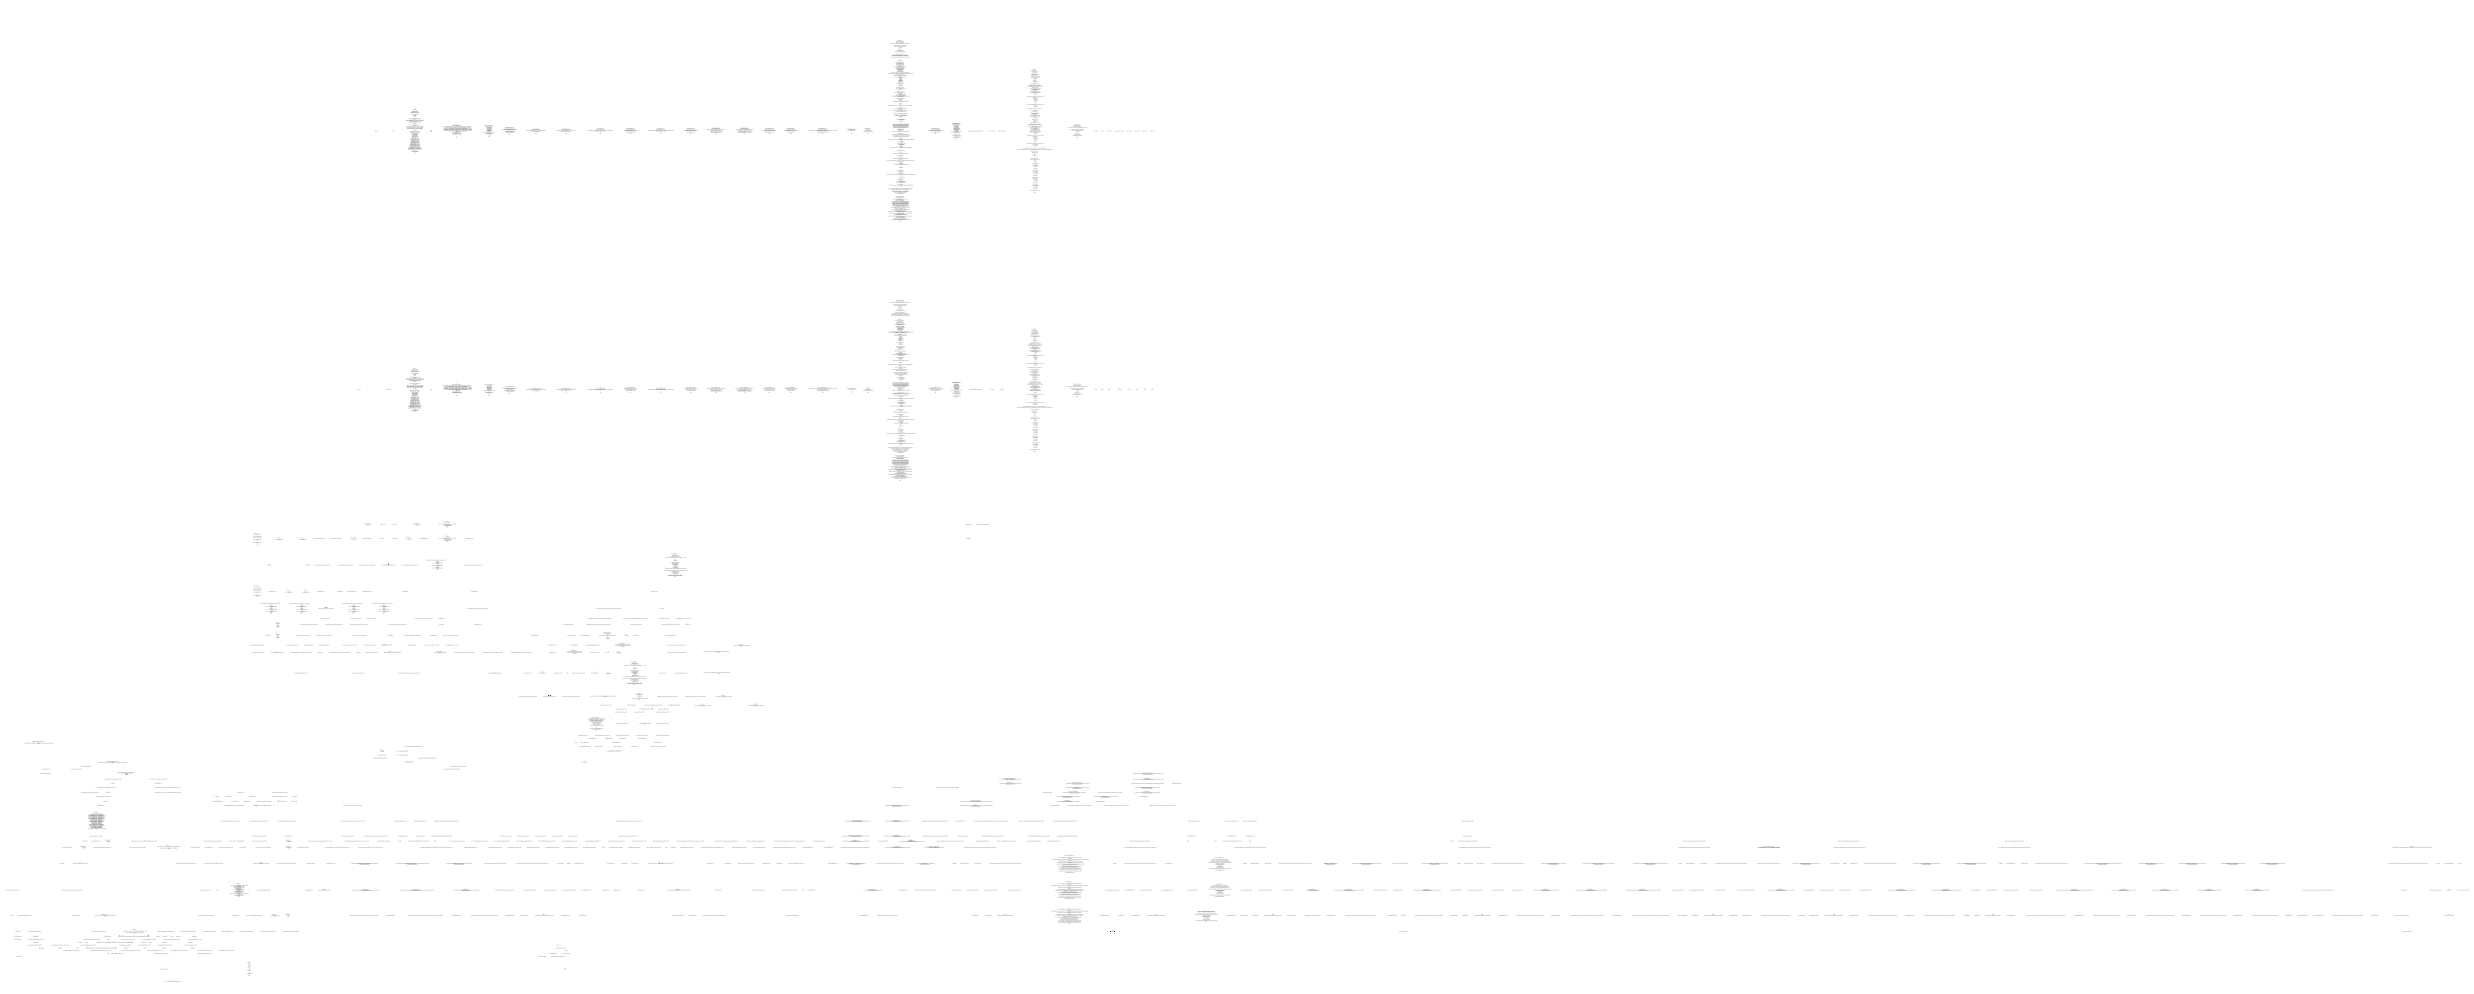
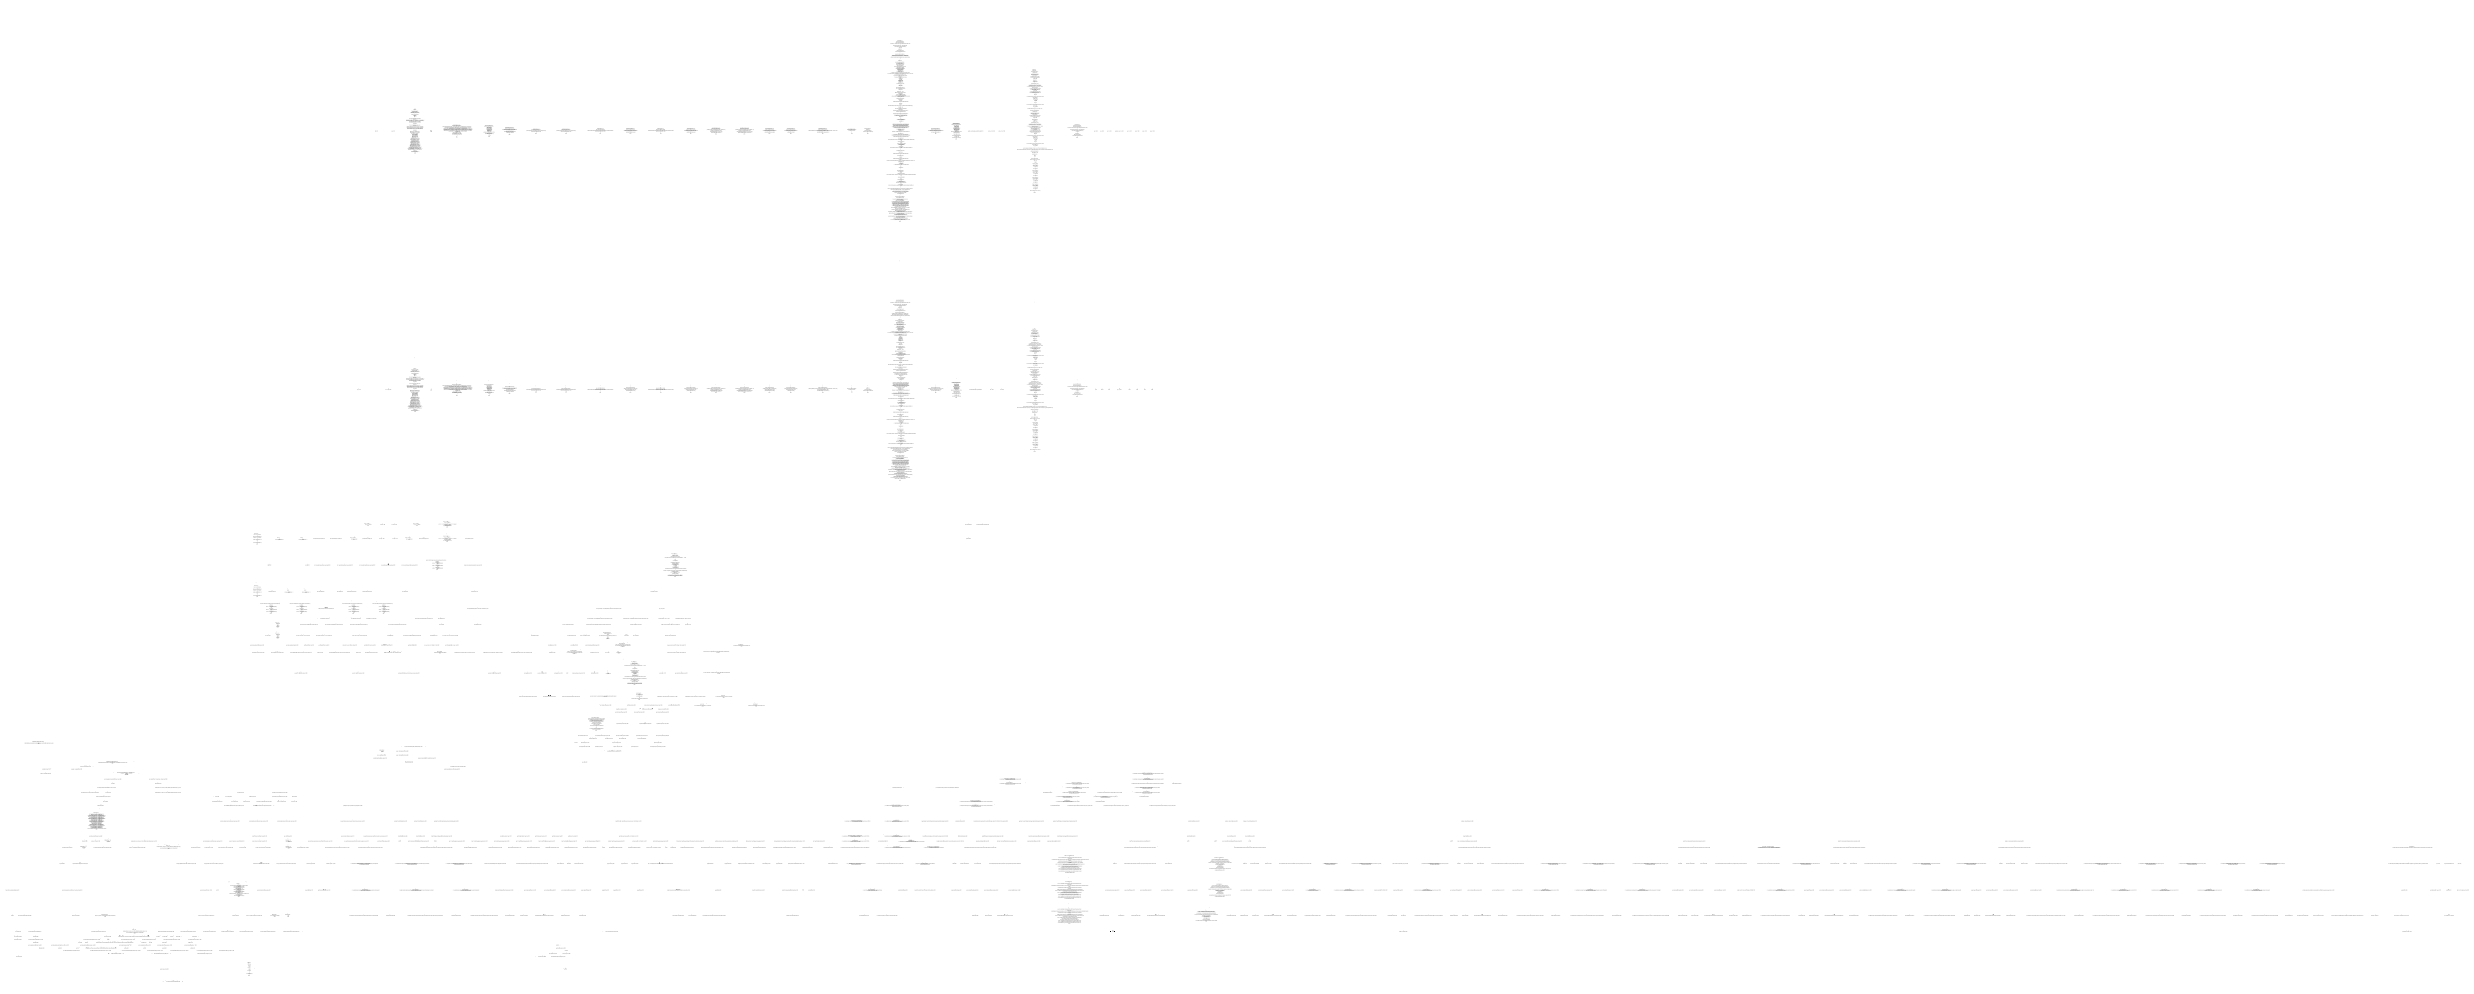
node "param CreateCompilationCore(string assemblyName) 760672": added
